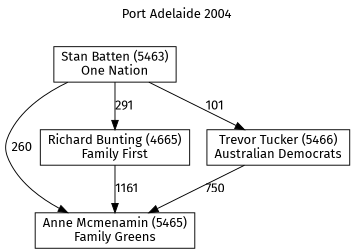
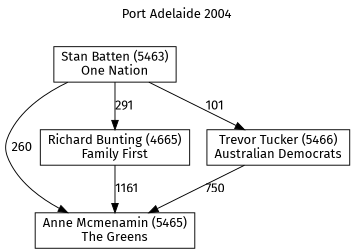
node "Anne Mcmenamin (5465) Family Greens": label "Anne Mcmenamin (5465) Family Greens" -> "Anne Mcmenamin (5465) The Greens"
